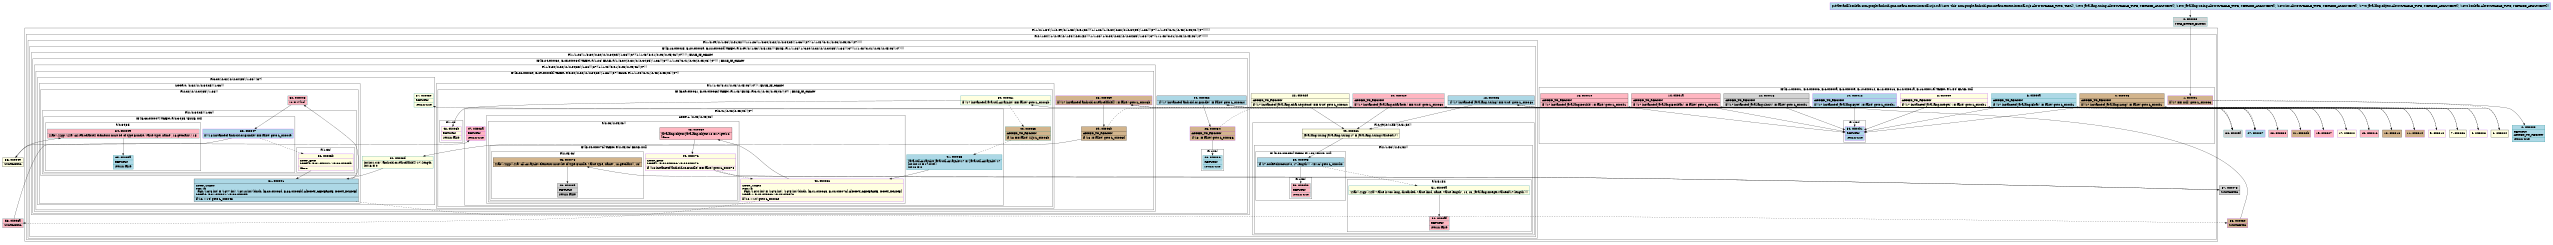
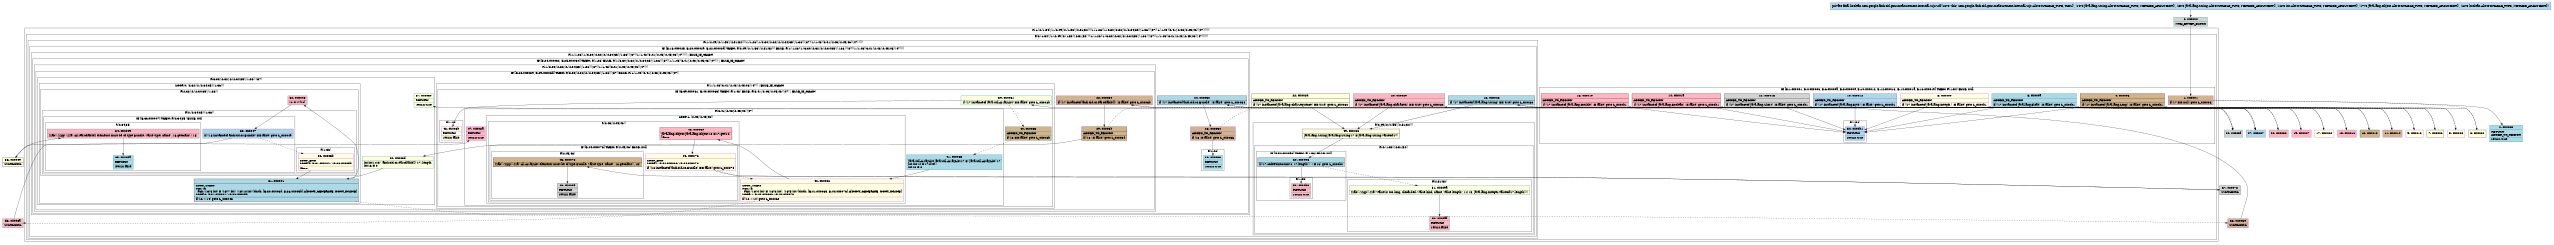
node "21: 0x002b": removed
node "40: 0x0063": text "if (r8 == false) zzjs L_0x008b" -> "if (r8 == false) goto L_0x008b"
